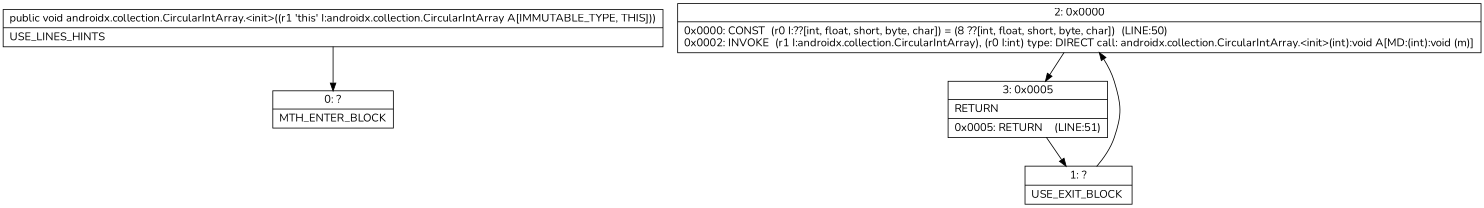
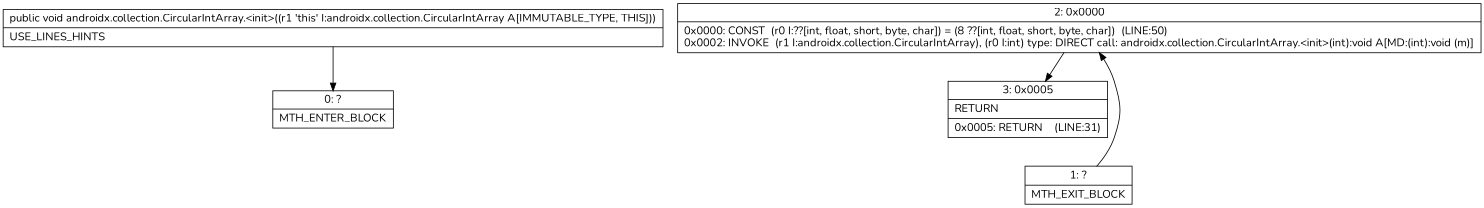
node "3: 0x0005": text "0x0005: RETURN    (LINE:51)" -> "0x0005: RETURN    (LINE:31)"
edge "3: 0x0005" -> "1: ?": removed
node "1: ?": text "USE_EXIT_BLOCK" -> "MTH_EXIT_BLOCK"
